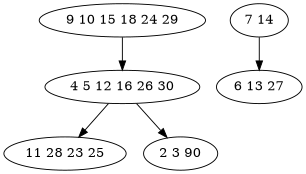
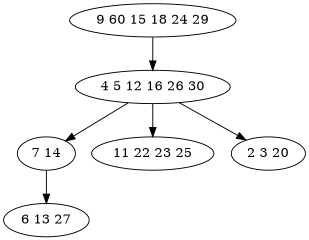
node "9 10 15 18 24 29": label "9 10 15 18 24 29" -> "9 60 15 18 24 29"
edge "4 5 12 16 26 30" -> "7 14": added
node "11 28 23 25": label "11 28 23 25" -> "11 22 23 25"
node "2 3 90": label "2 3 90" -> "2 3 20"
